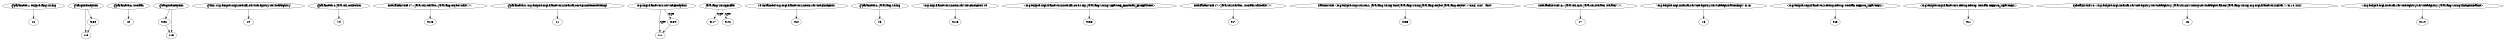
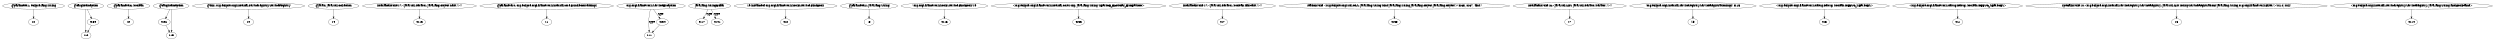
node "@parameter4: java.util.Collection": label "@parameter4: java.util.Collection" -> "@java4: java.util.Collection"
